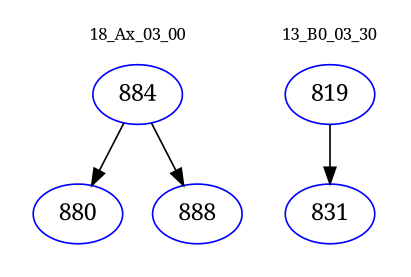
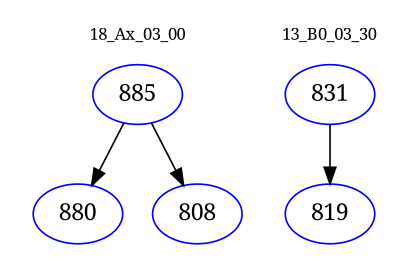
node "884": label "884" -> "885"
edge "819" -> "831": reversed
node "888": label "888" -> "808"
